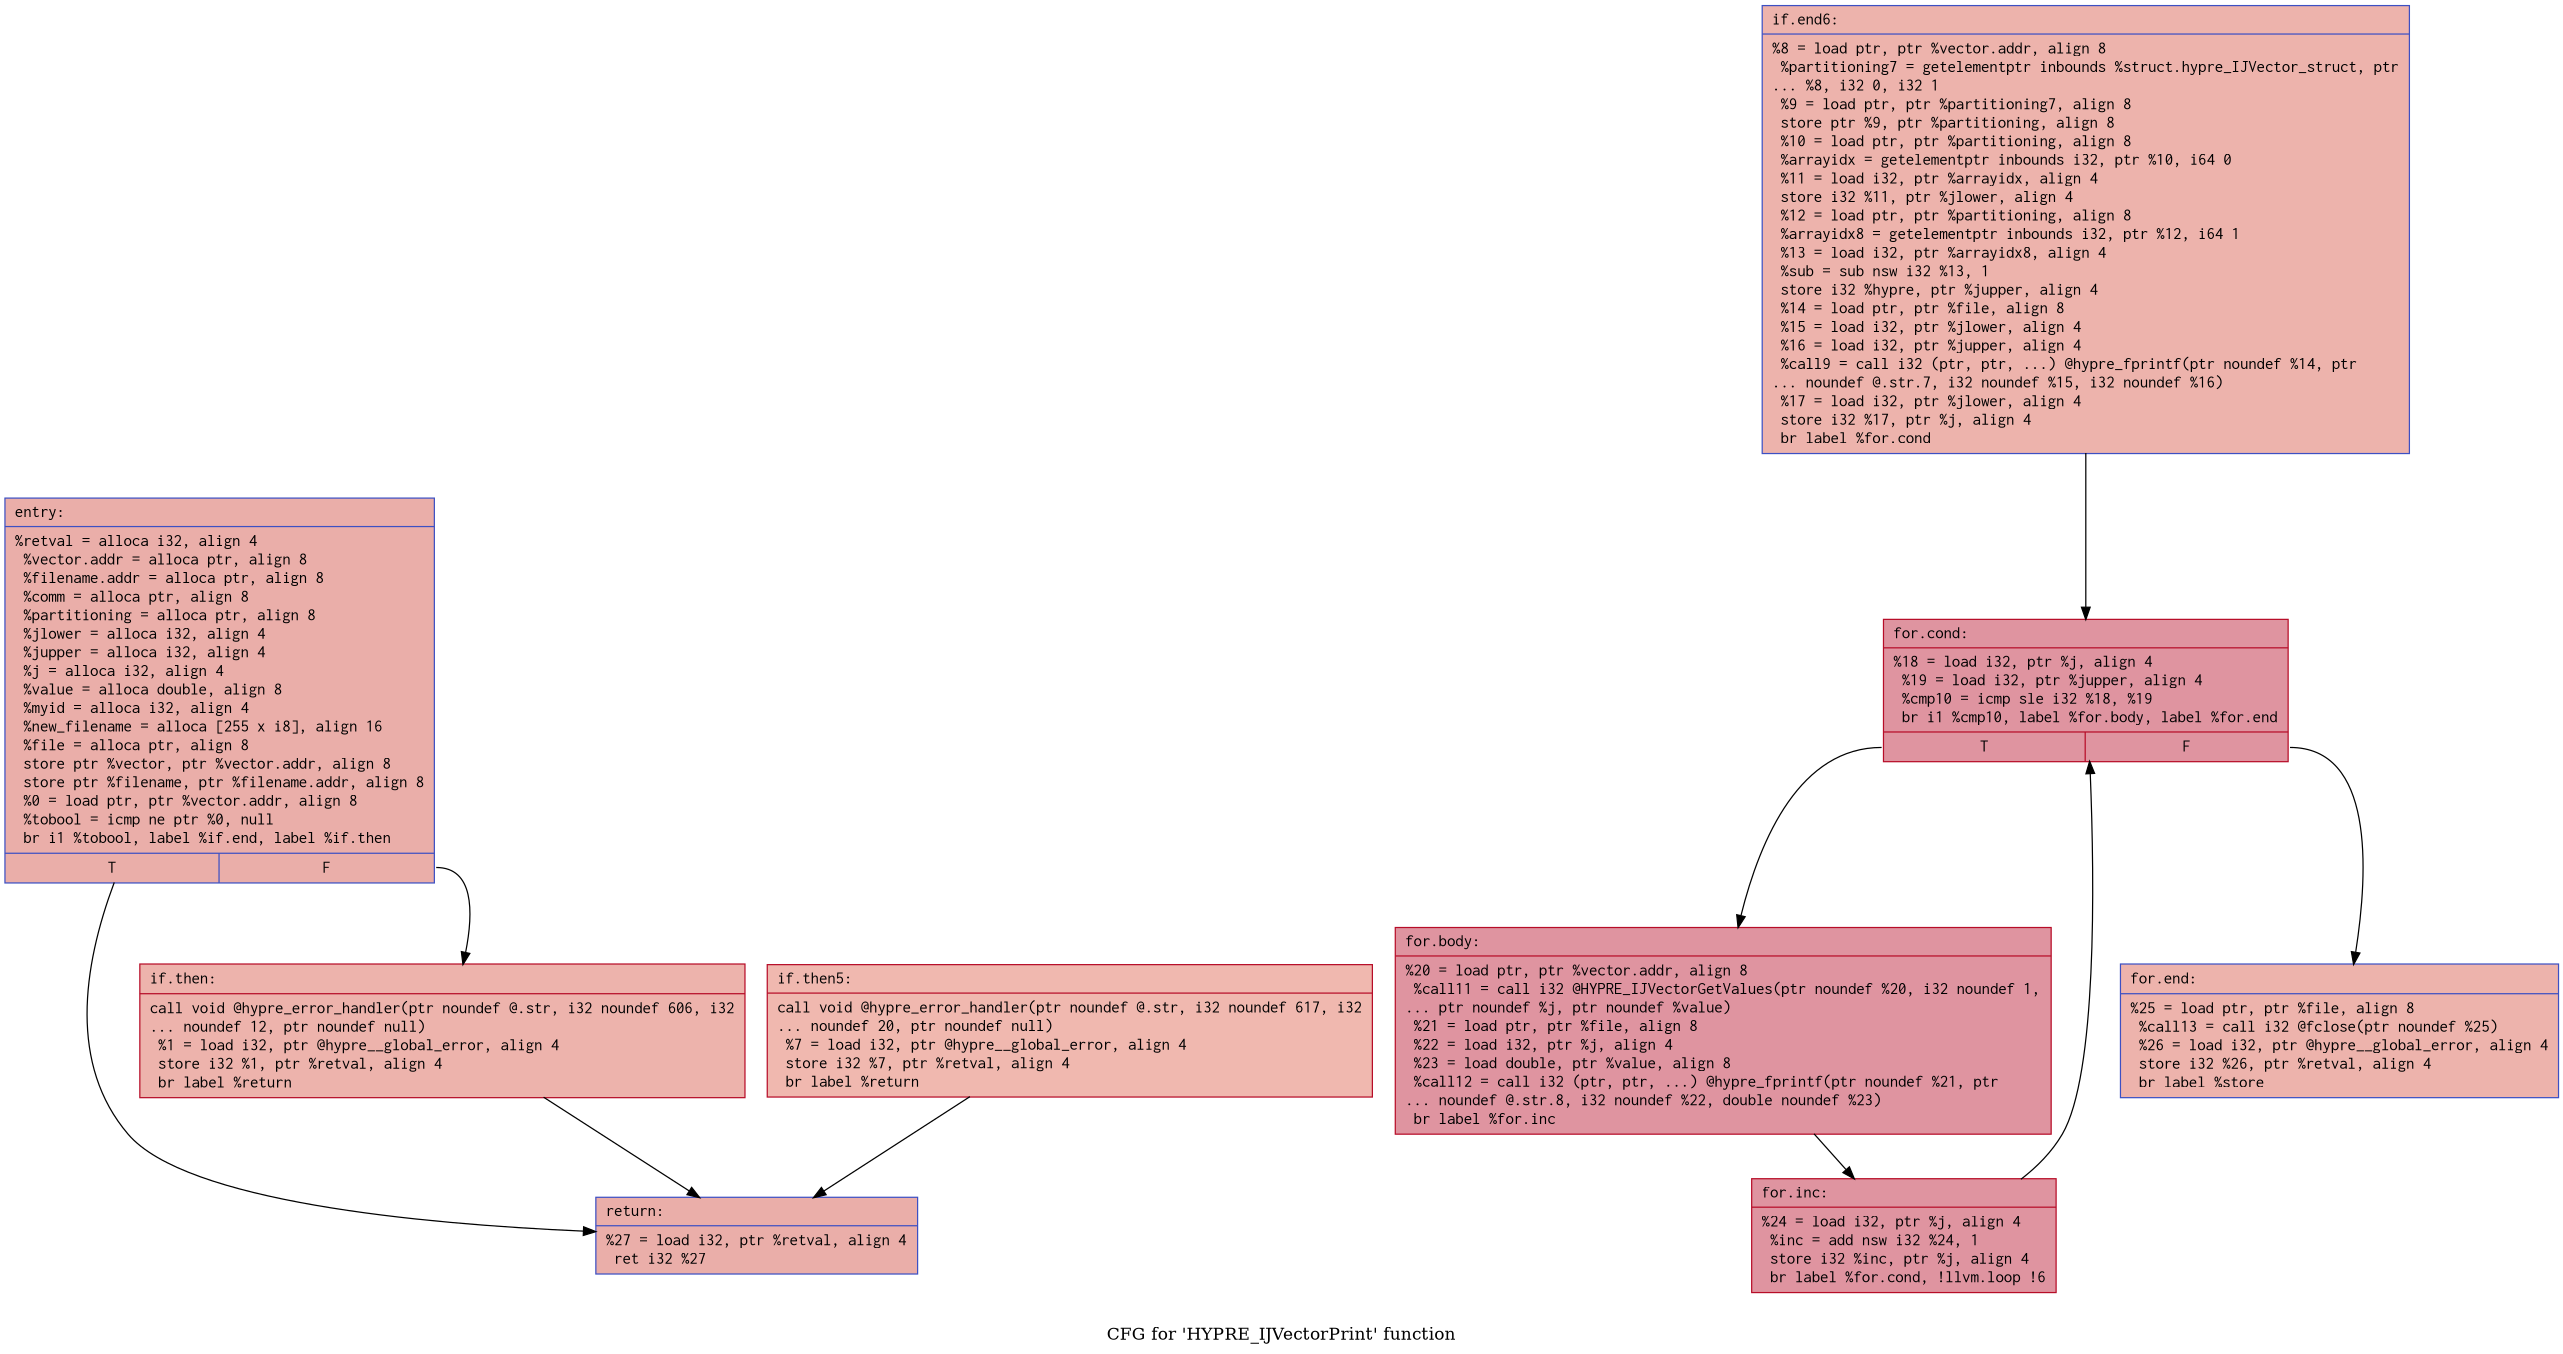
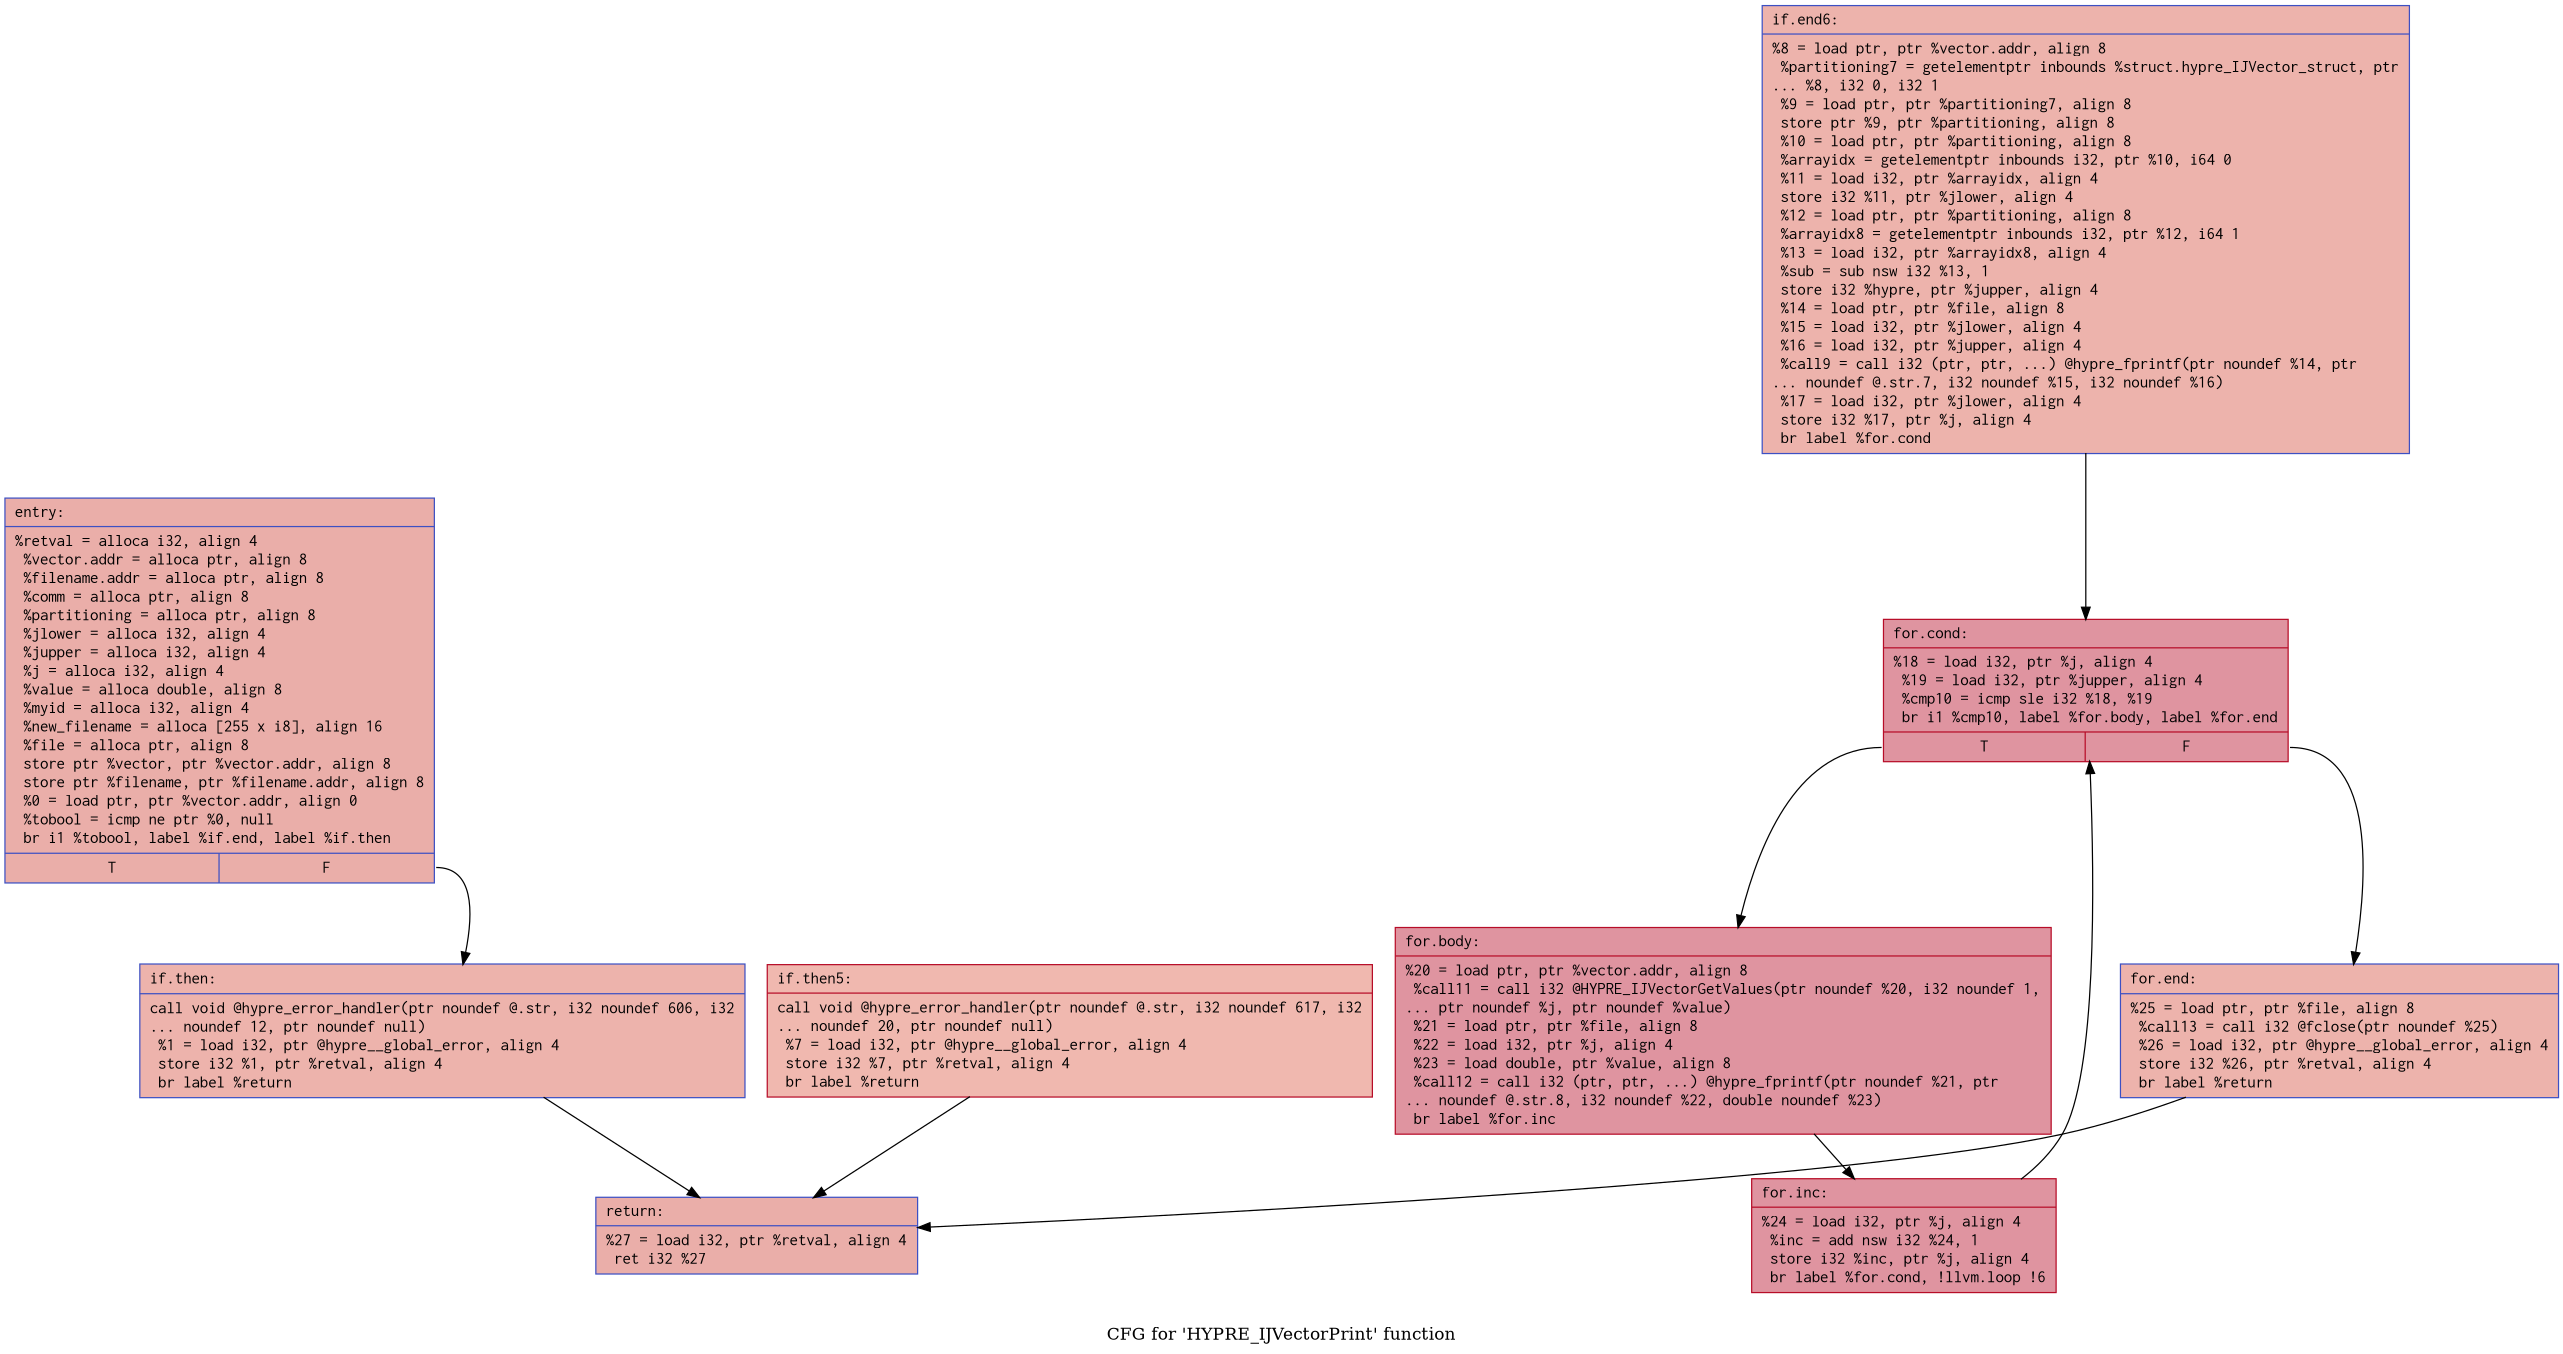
node "entry:": text "%0 = load ptr, ptr %vector.addr, align 8" -> "%0 = load ptr, ptr %vector.addr, align 0"
node "if.then:": color #b70d28ff -> #3d50c3ff
node "for.end:": text "br label %store" -> "br label %return"
edge "entry:" -> "return:": now "for.end:" -> "return:"
